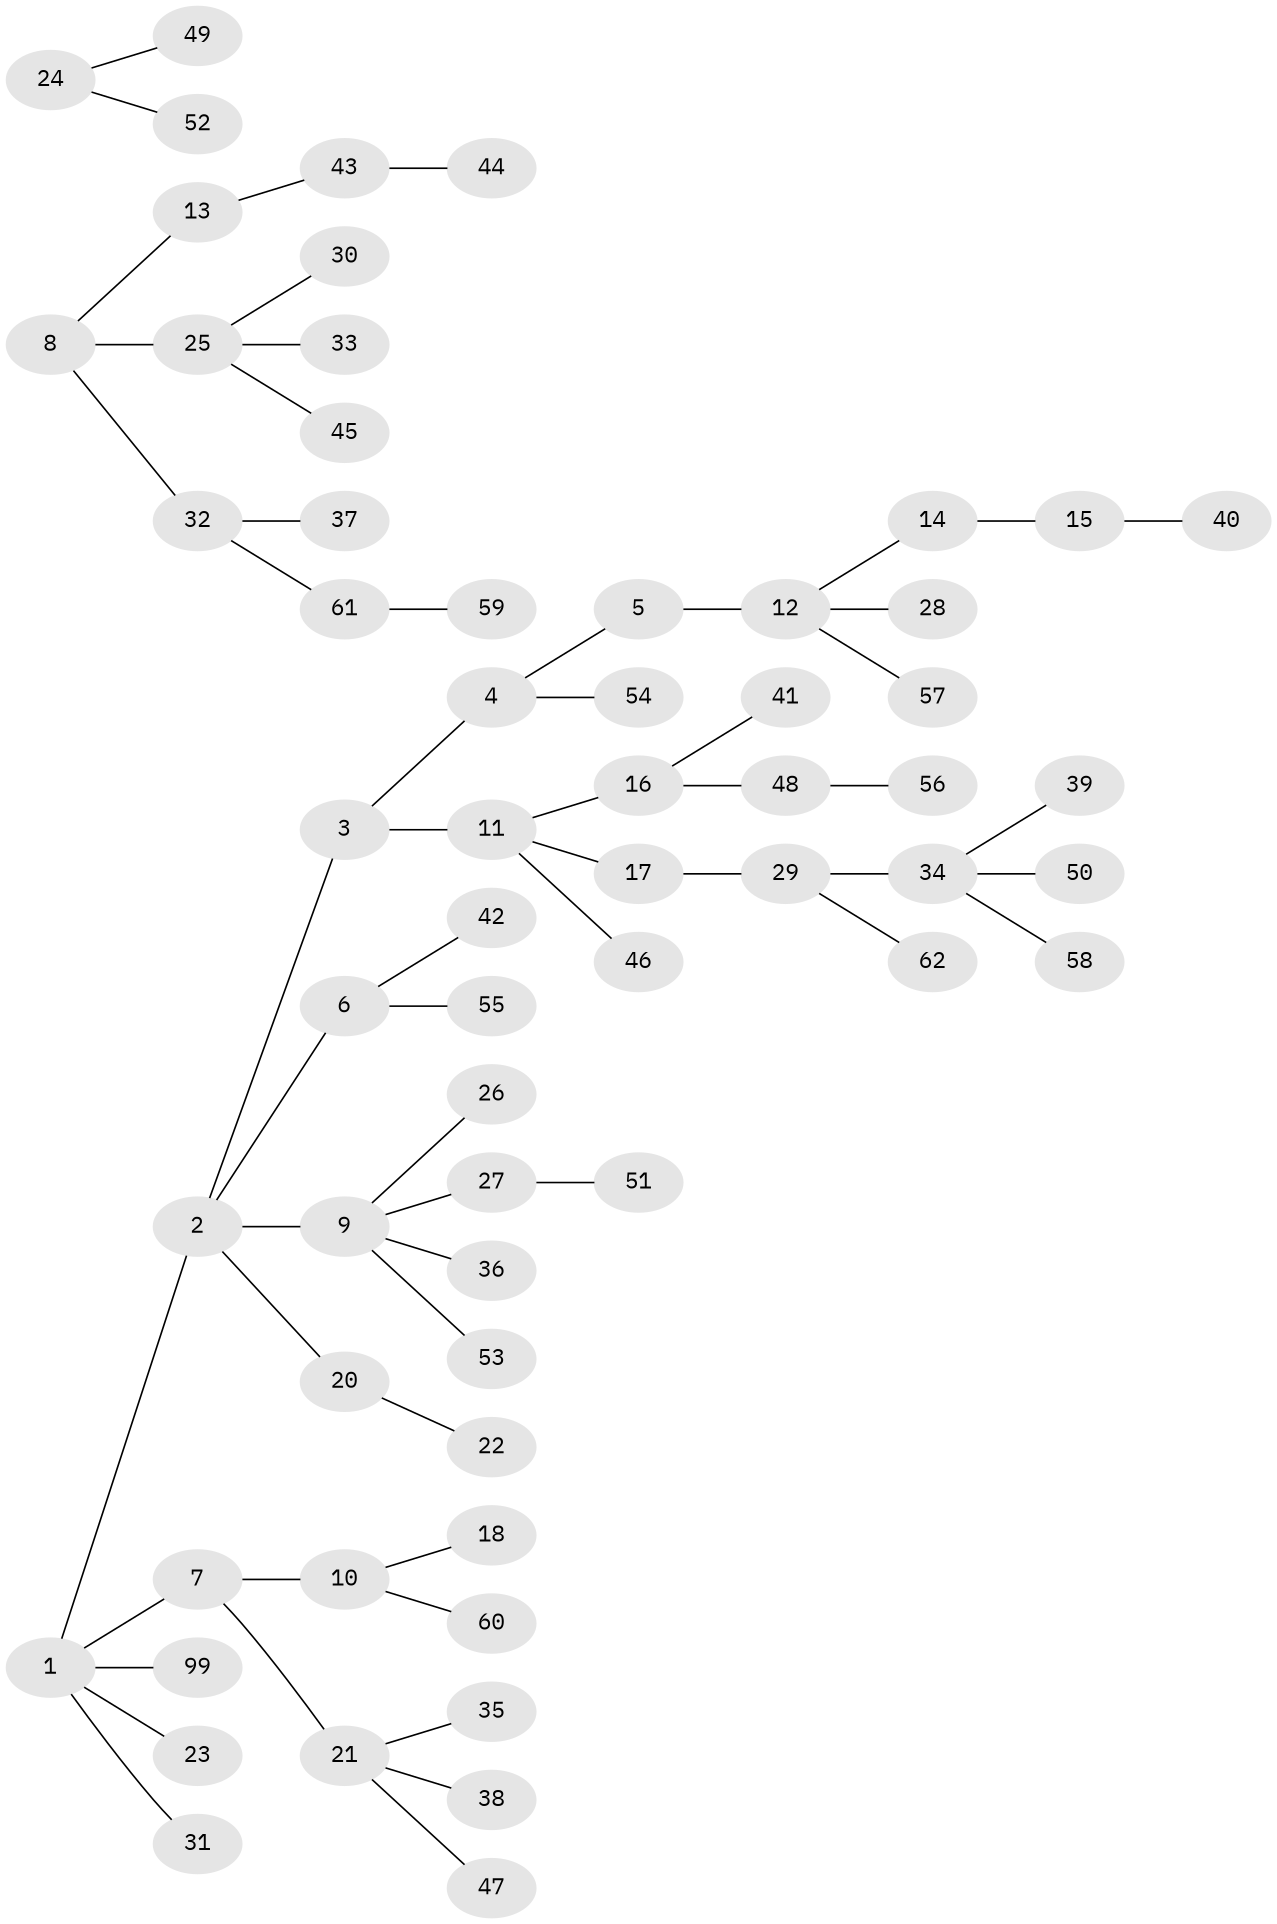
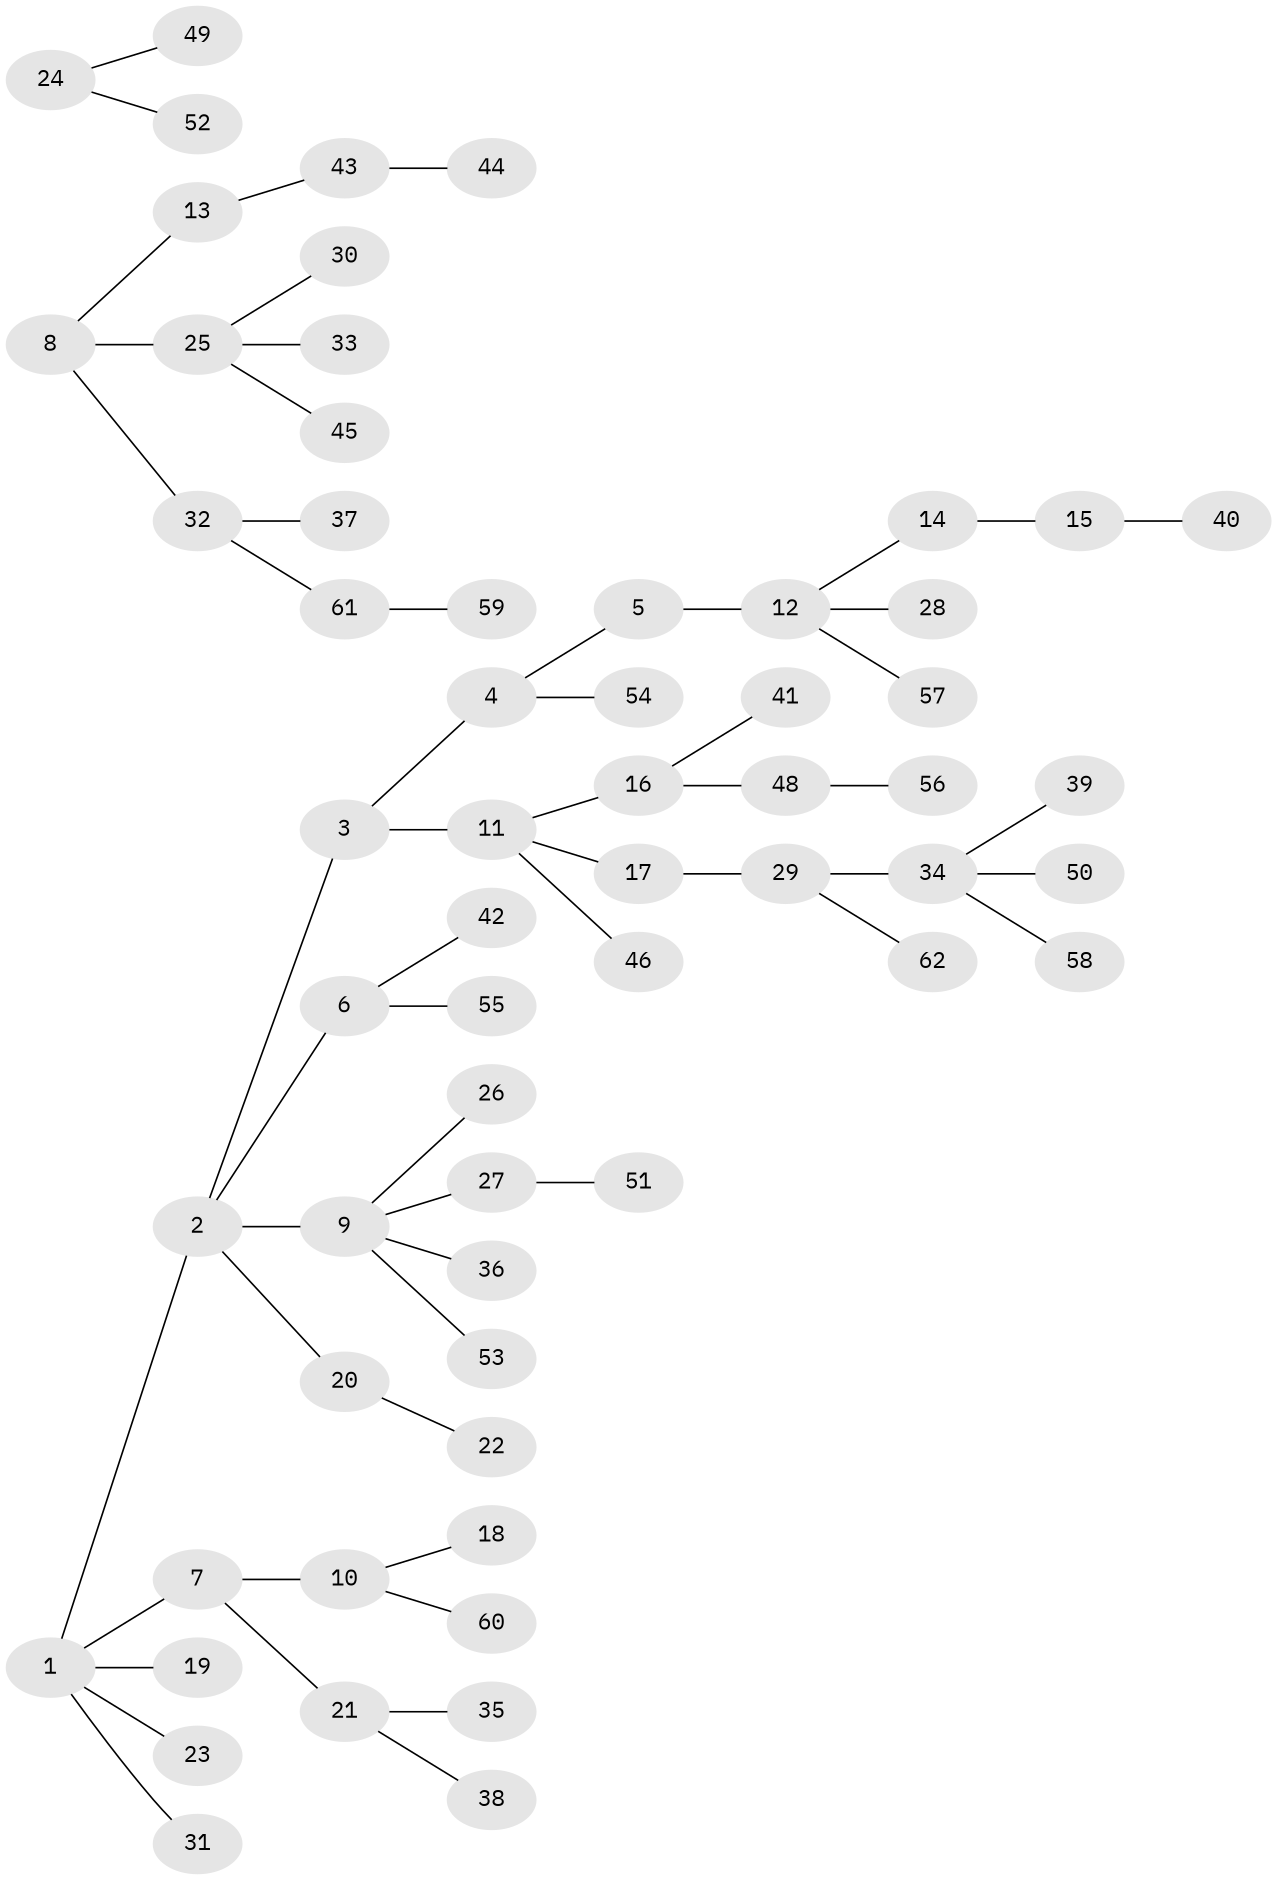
node "99": label "99" -> "19"
node "47": removed
